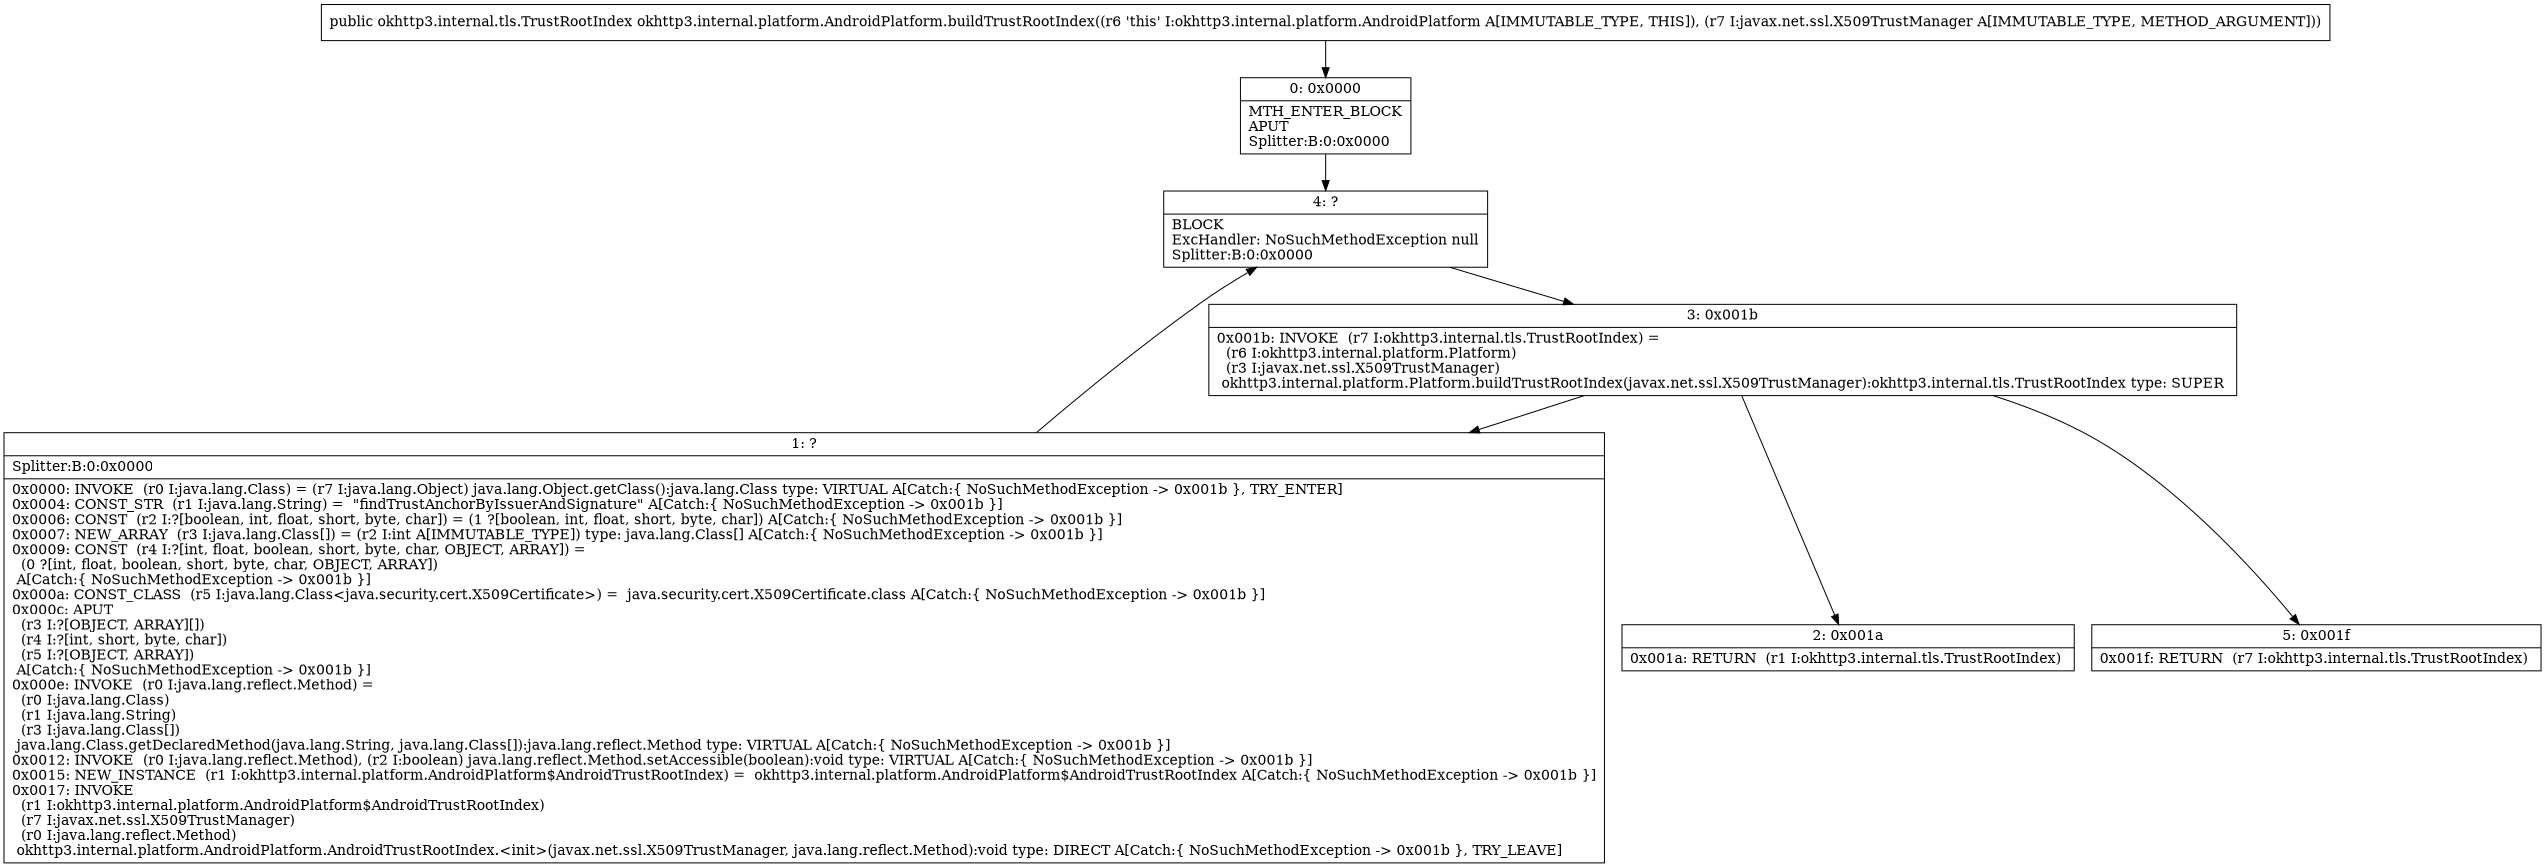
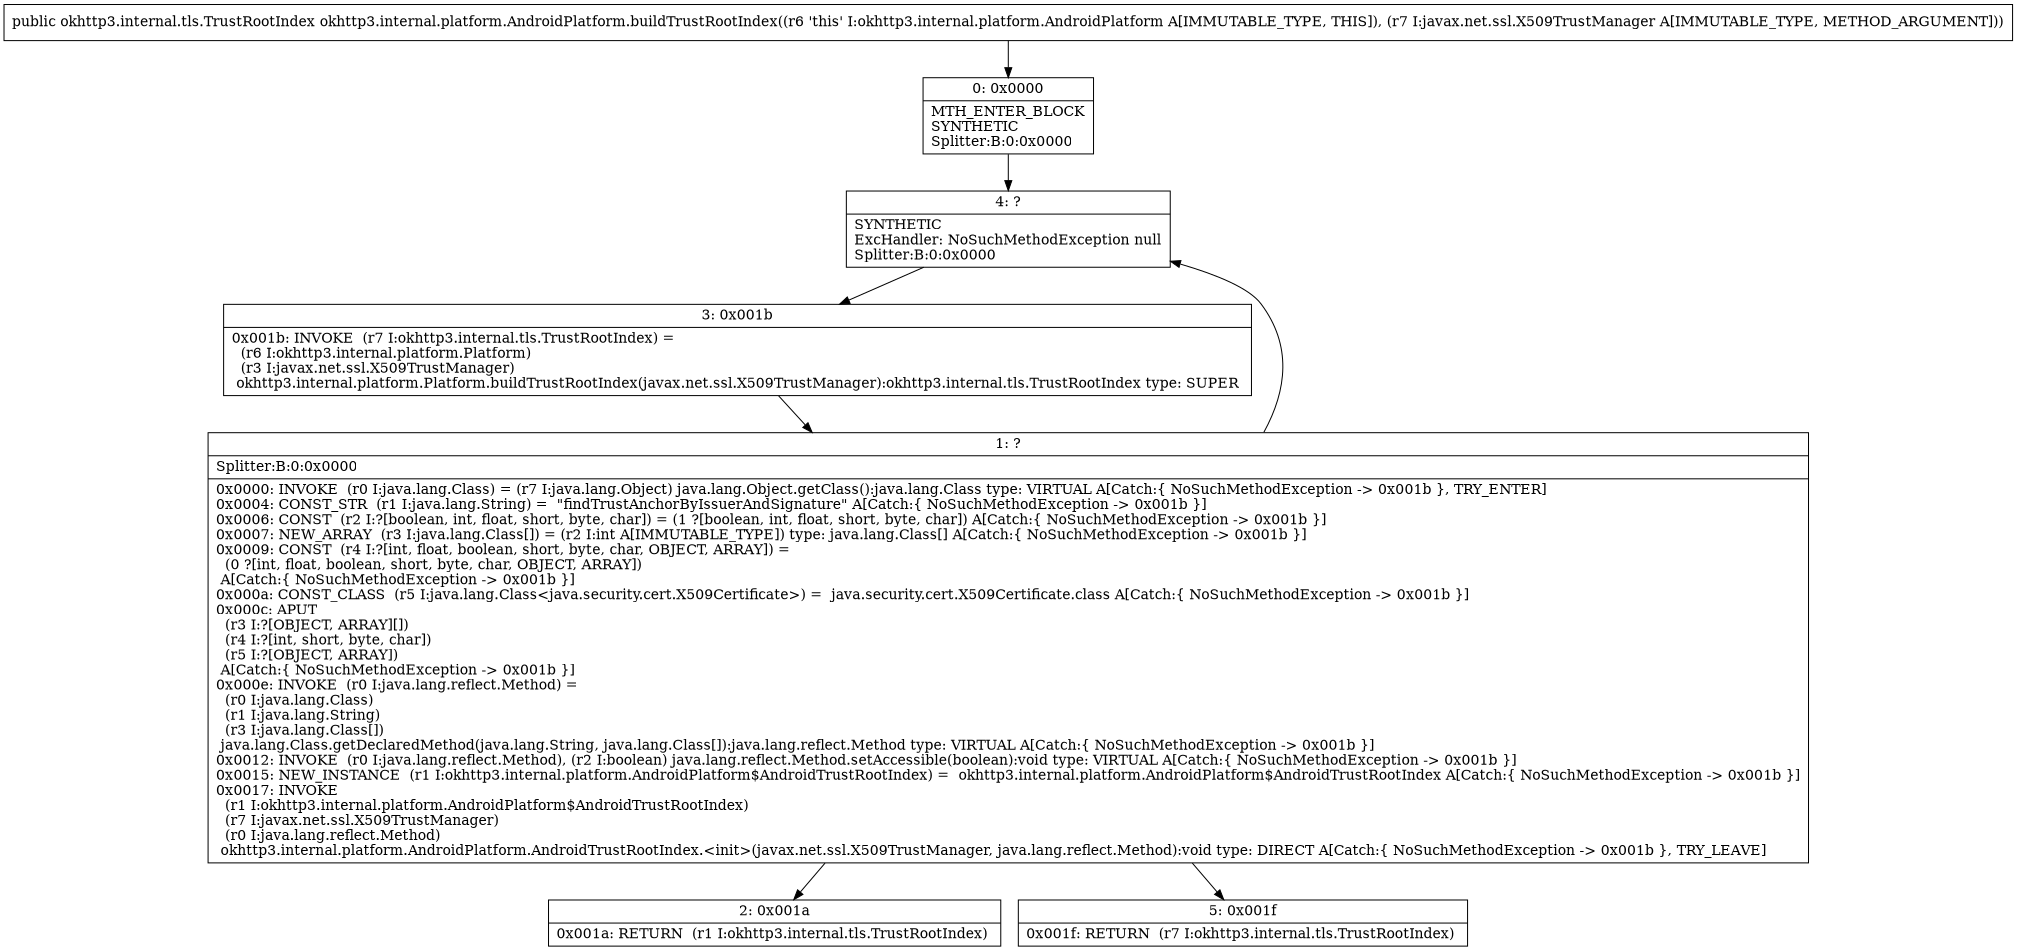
node "0: 0x0000": text "APUT" -> "SYNTHETIC"
node "4: ?": text "BLOCK" -> "SYNTHETIC"
edge "3: 0x001b" -> "5: 0x001f": now "1: ?" -> "5: 0x001f"
edge "3: 0x001b" -> "2: 0x001a": now "1: ?" -> "2: 0x001a"
